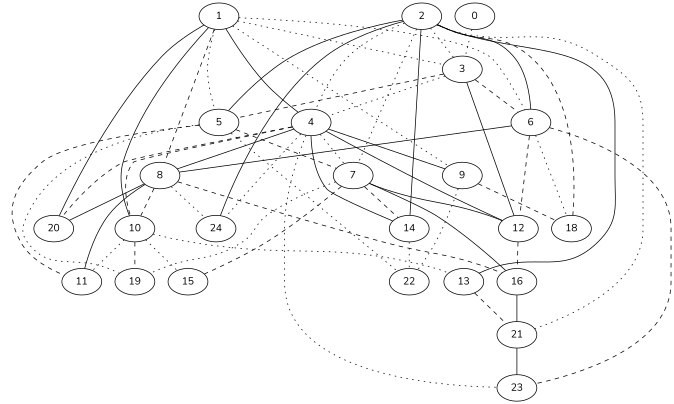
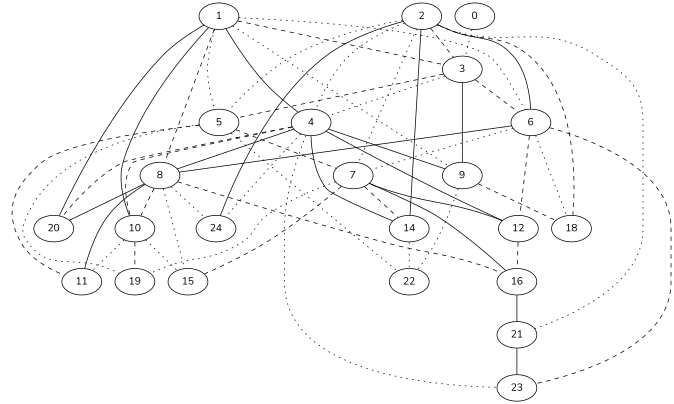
edge "1" -- "3": style dotted -> dashed
edge "2" -- "3": style dotted -> dashed
edge "2" -- "5": style solid -> dotted
edge "4" -- "7": now "6" -- "7"
edge "3" -- "12": now "3" -- "9"
edge "8" -- "15": added
node "13": removed
